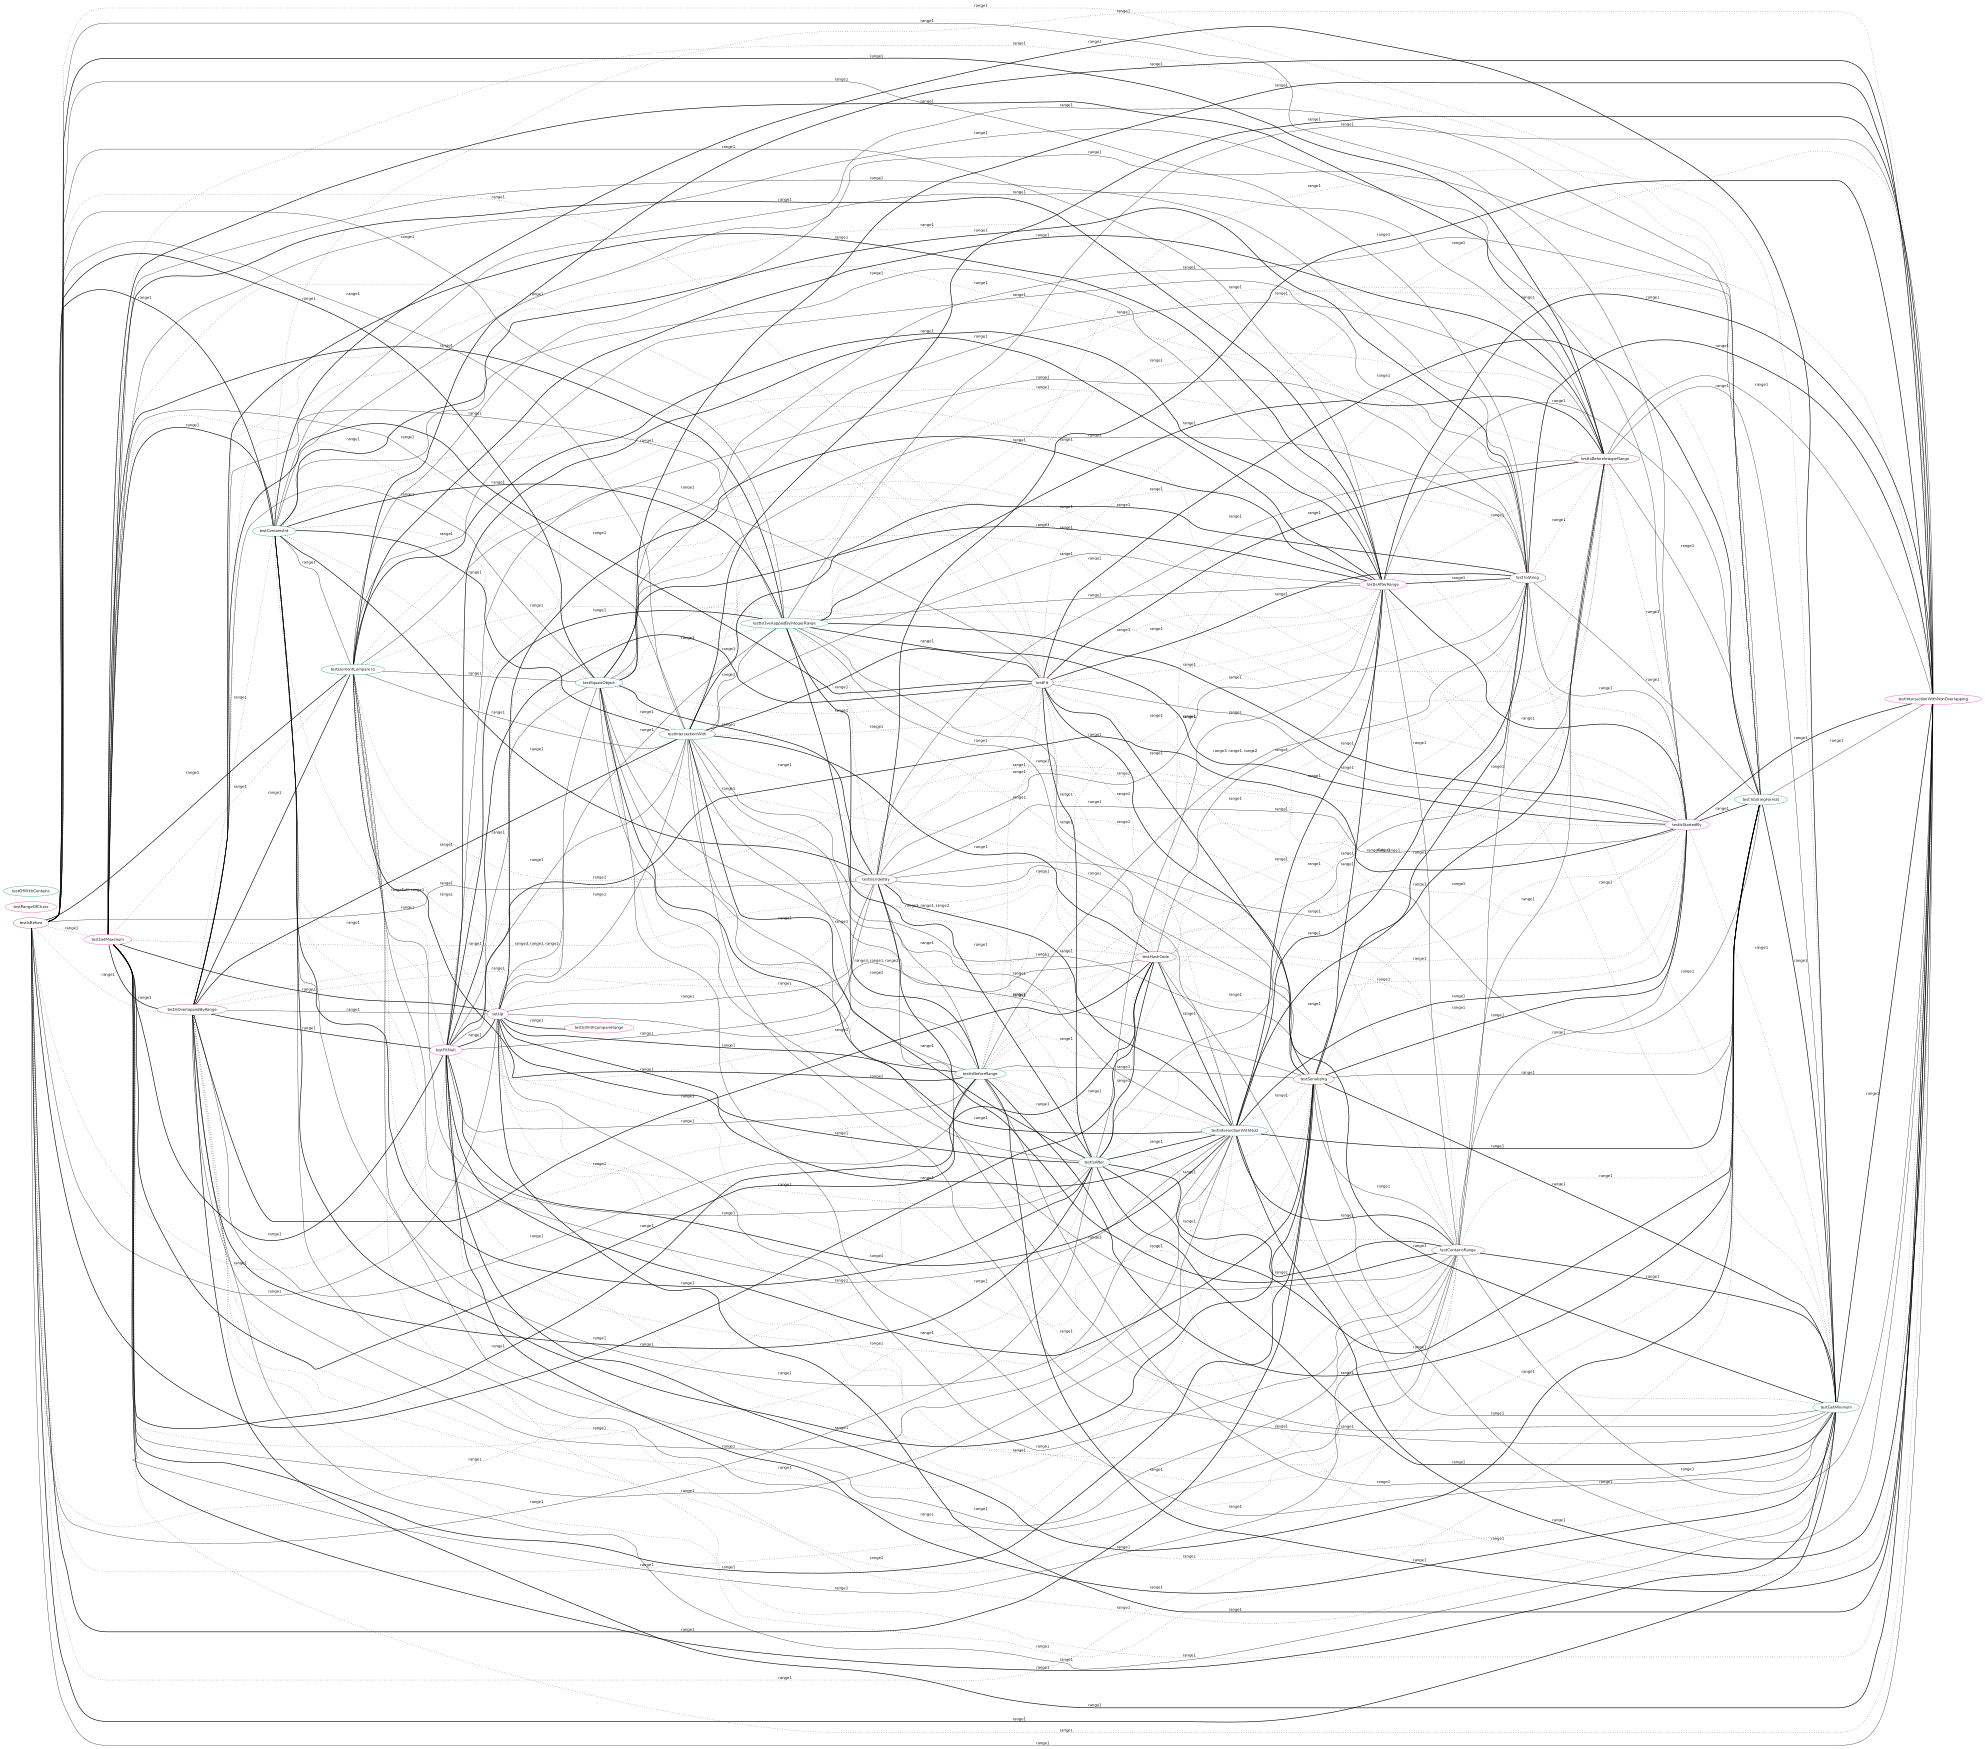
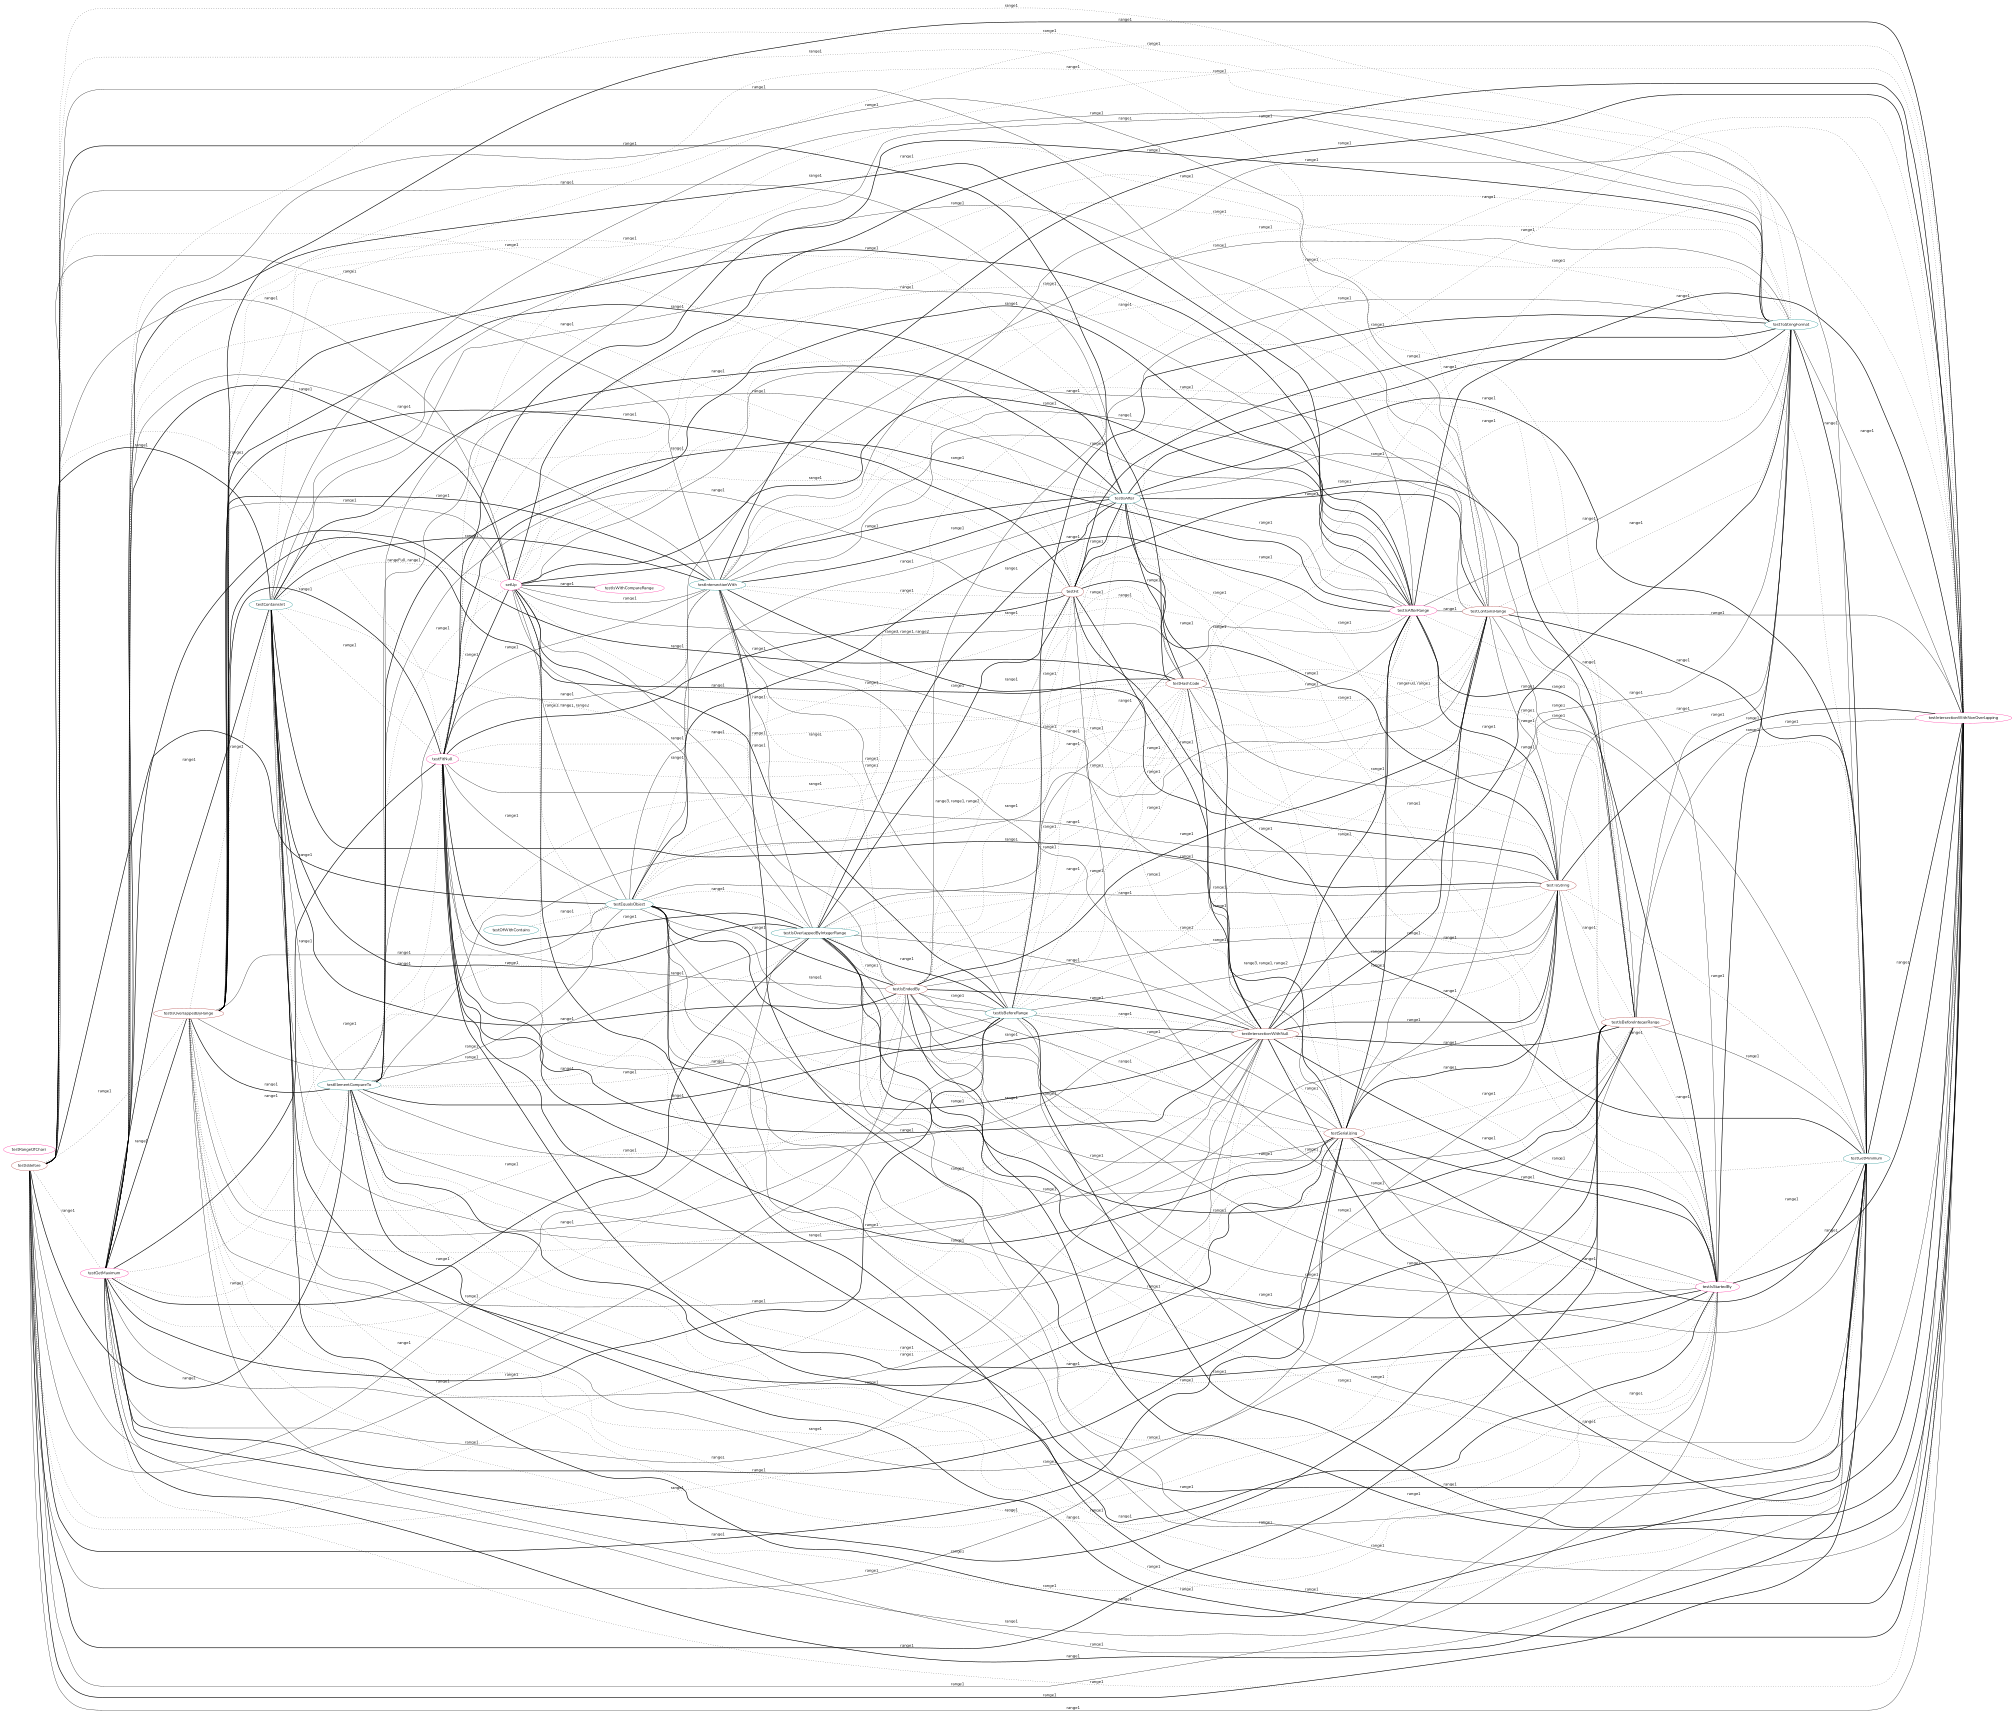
edge "testContainsInt" -- "testEqualsObject": now "testOfWithContains" -- "testEqualsObject"
edge "testIntersectionWith" -- "testHashCode": style bold -> dotted
node "testIntersectionWithNull": color teal -> brown
